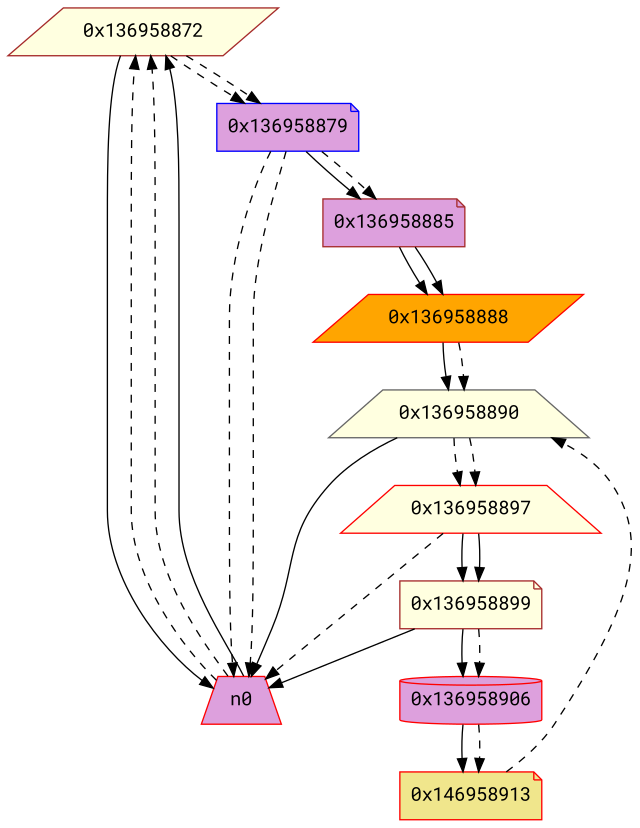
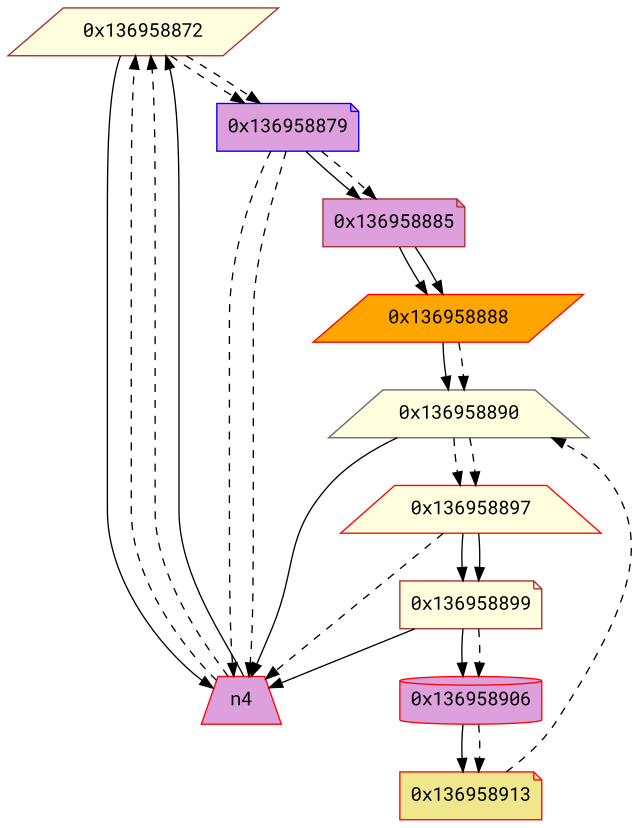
node "n0": label "n0" -> "n4"
node "0x146958913": label "0x146958913" -> "0x136958913"
